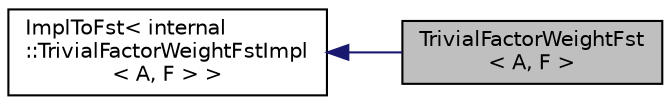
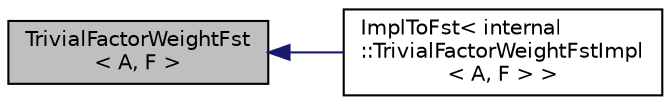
edge "TrivialFactorWeightFst < A, F >" -> "ImplToFst< internal ::TrivialFactorWeightFstImpl < A, F > >": reversed
